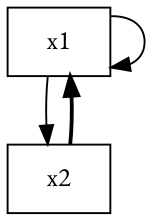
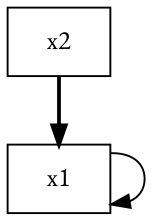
edge "x1" -> "x2": removed
